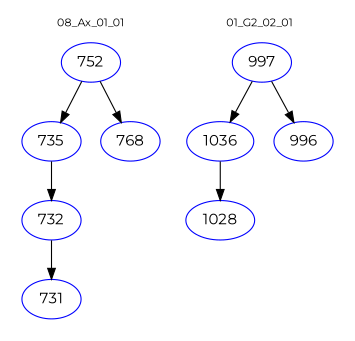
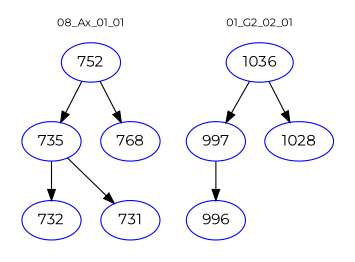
edge "997" -> "1036": reversed
edge "732" -> "731": now "735" -> "731"
